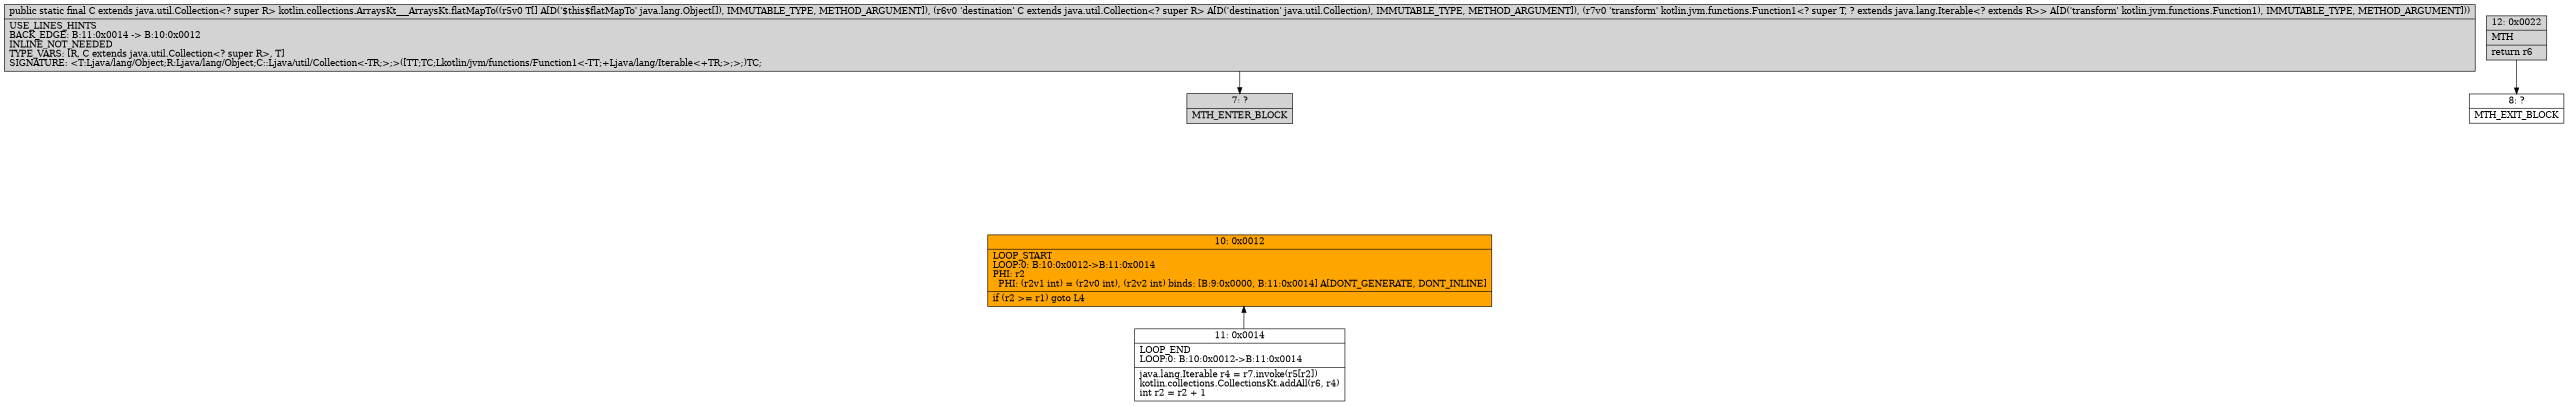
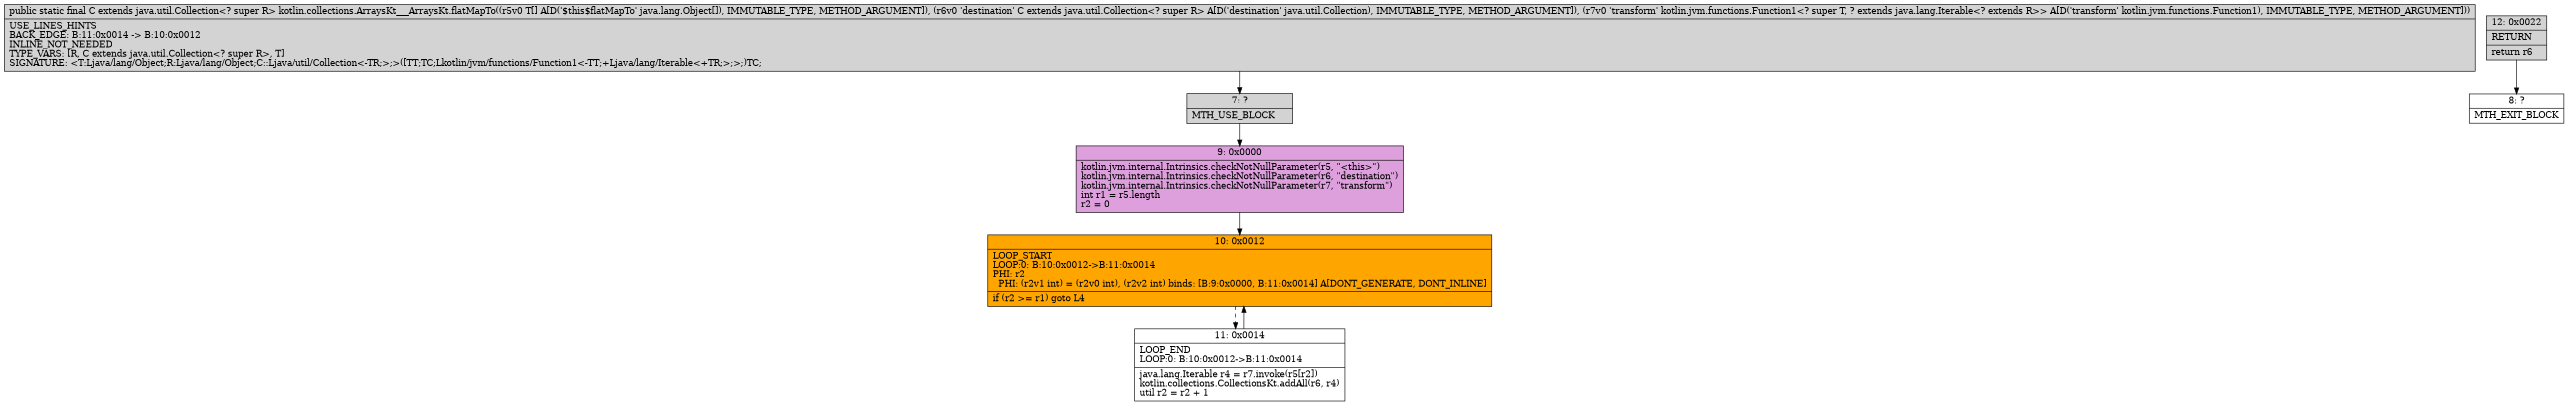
node "12: 0x0022": text "MTH" -> "RETURN"
node "7: ?": text "MTH_ENTER_BLOCK" -> "MTH_USE_BLOCK"
node "9: 0x0000": added
edge "10: 0x0012" -> "11: 0x0014": added
node "11: 0x0014": text "int r2 = r2 + 1" -> "util r2 = r2 + 1"
